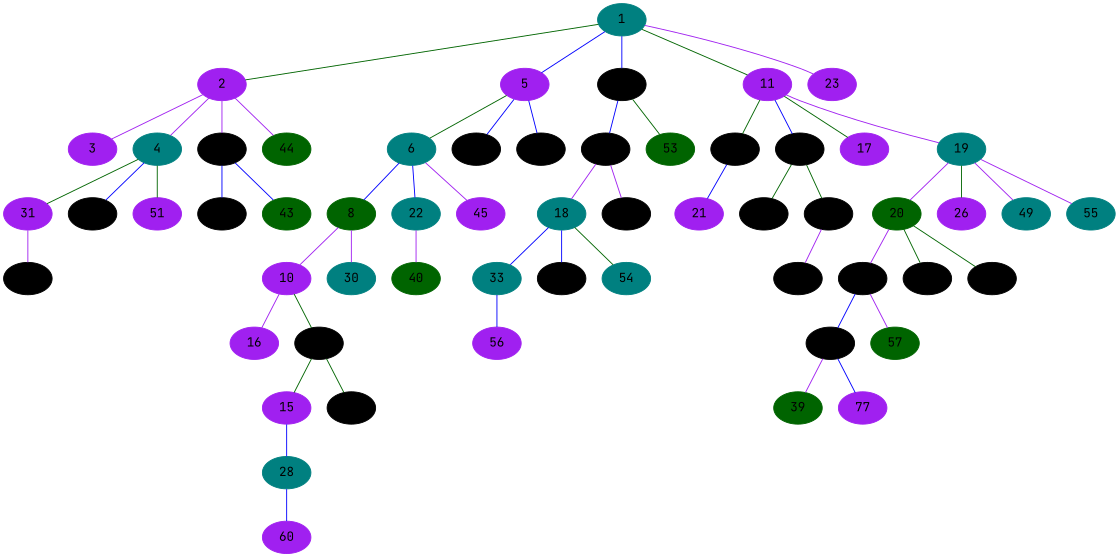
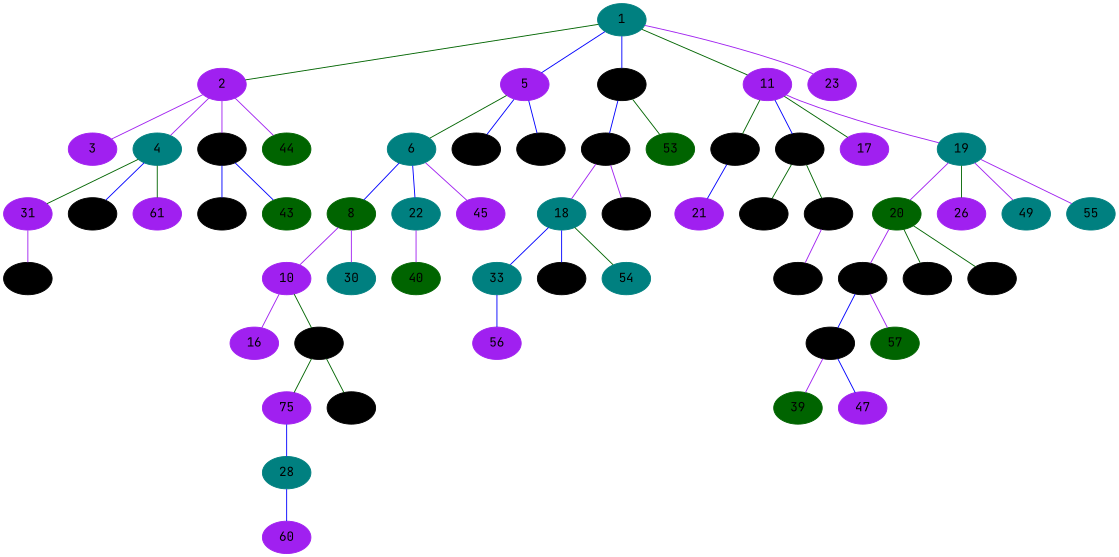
node "51": label "51" -> "61"
node "15": label "15" -> "75"
node "77": label "77" -> "47"
